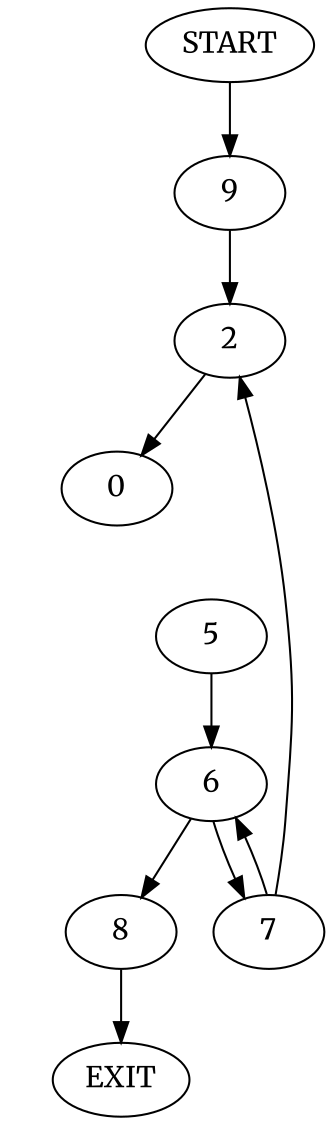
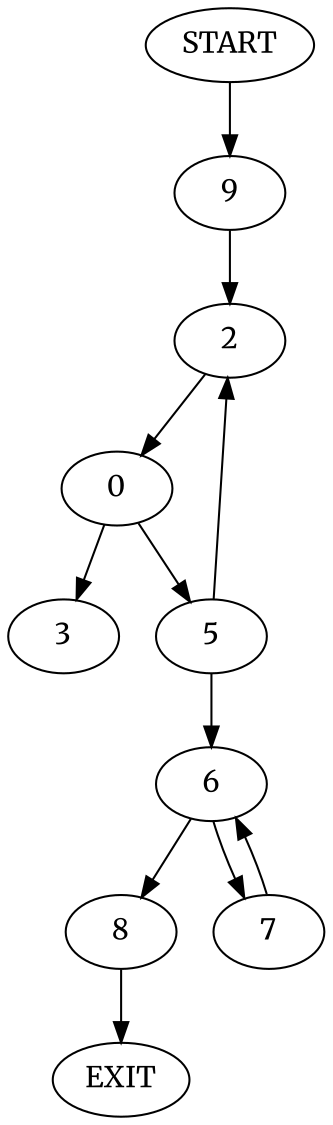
edge "0" -> "5": added
node "3": added
edge "7" -> "2": now "5" -> "2"
